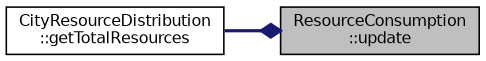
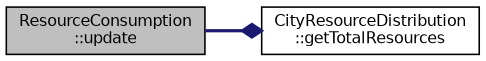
edge "CityResourceDistribution ::getTotalResources" -> "ResourceConsumption ::update": reversed
